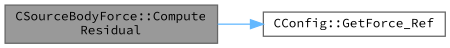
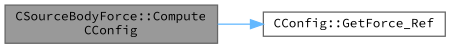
node "CSourceBodyForce::Compute Residual": label "CSourceBodyForce::Compute Residual" -> "CSourceBodyForce::Compute CConfig"
